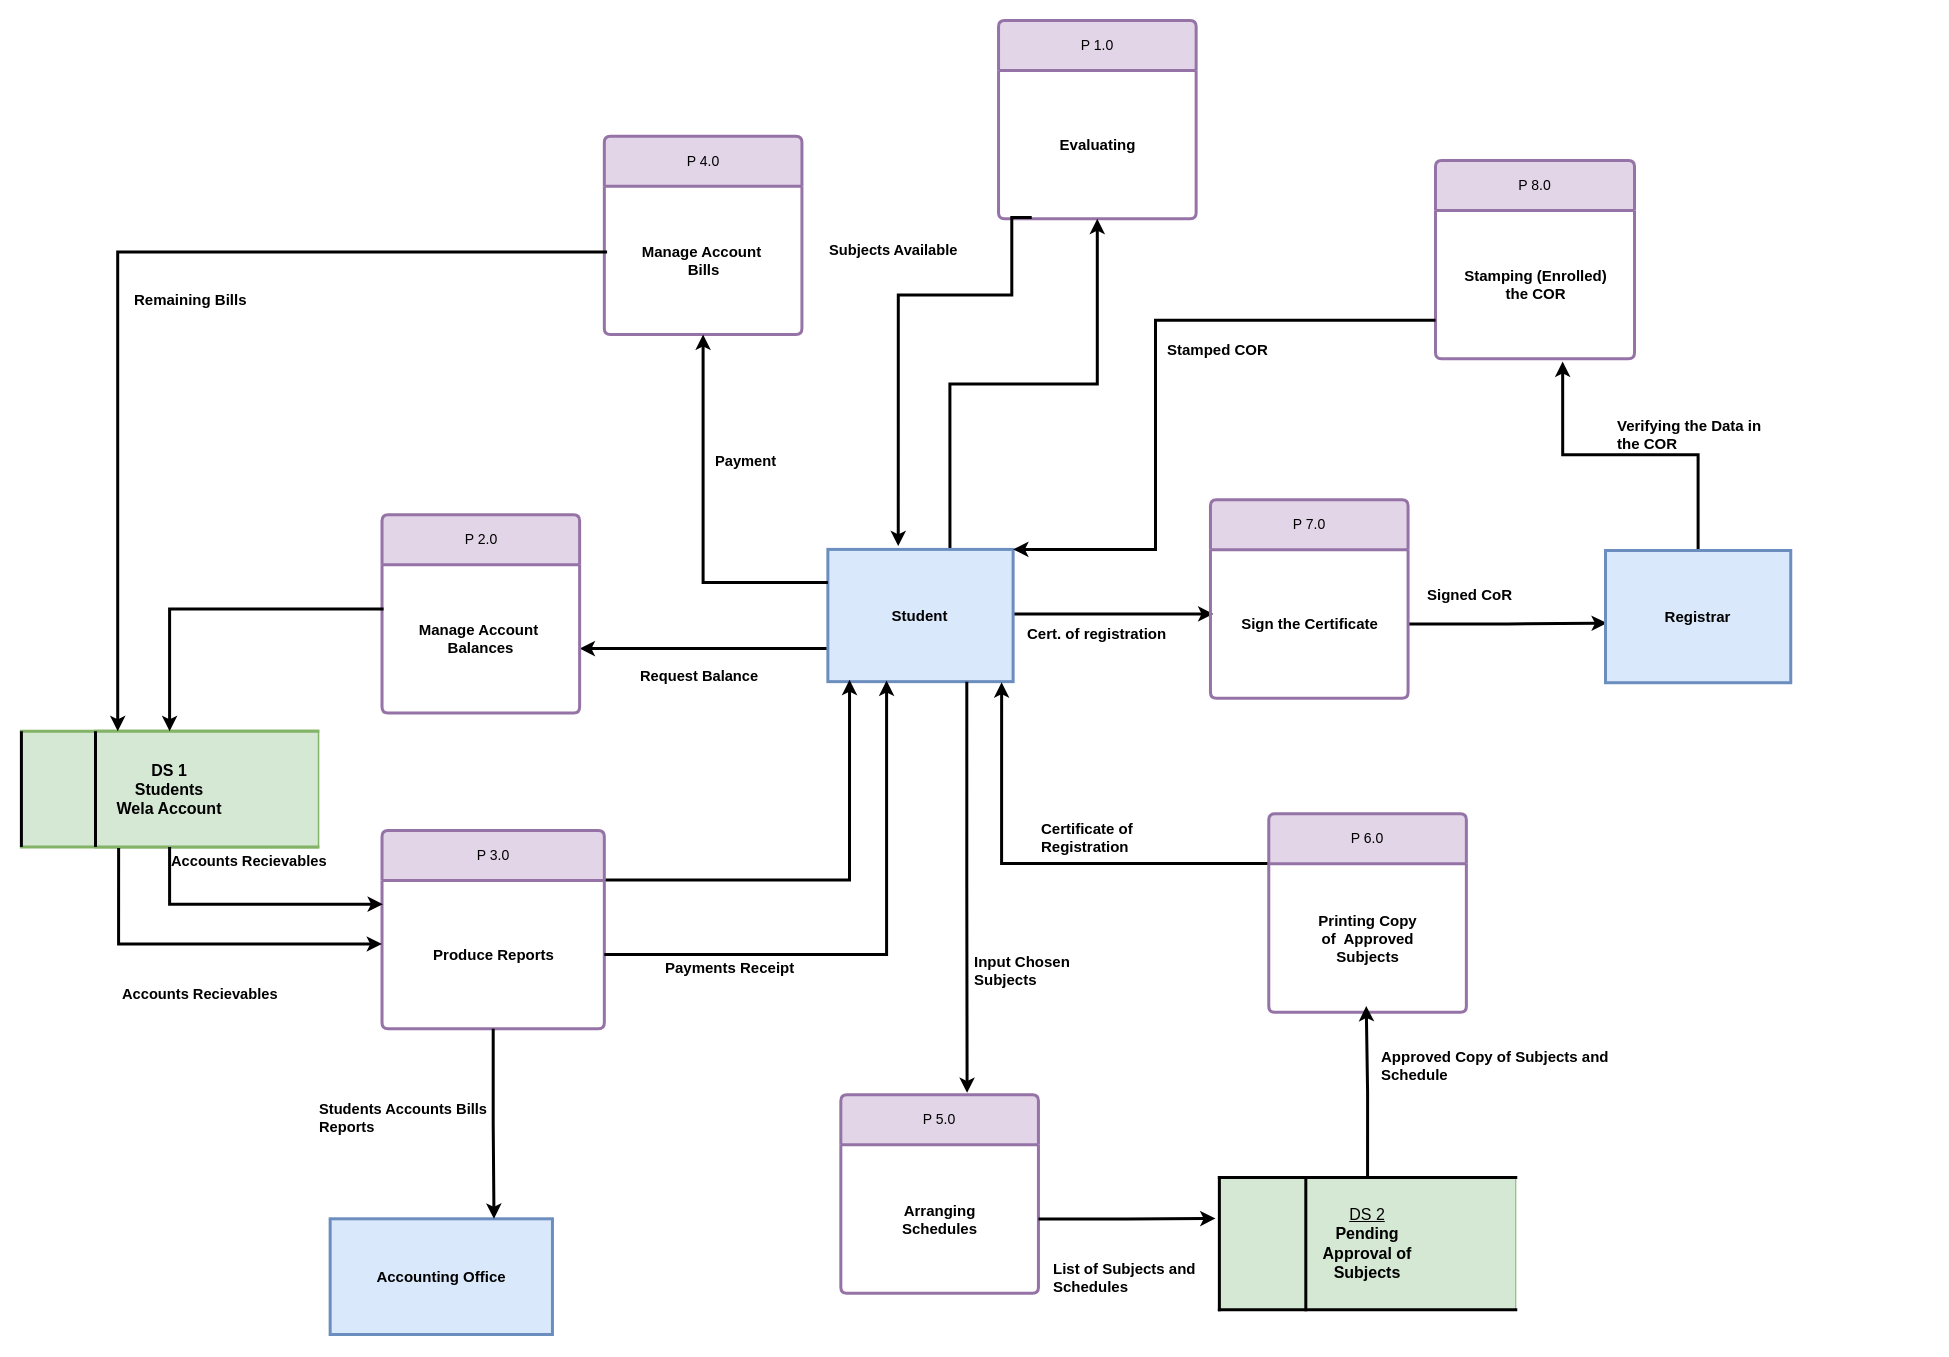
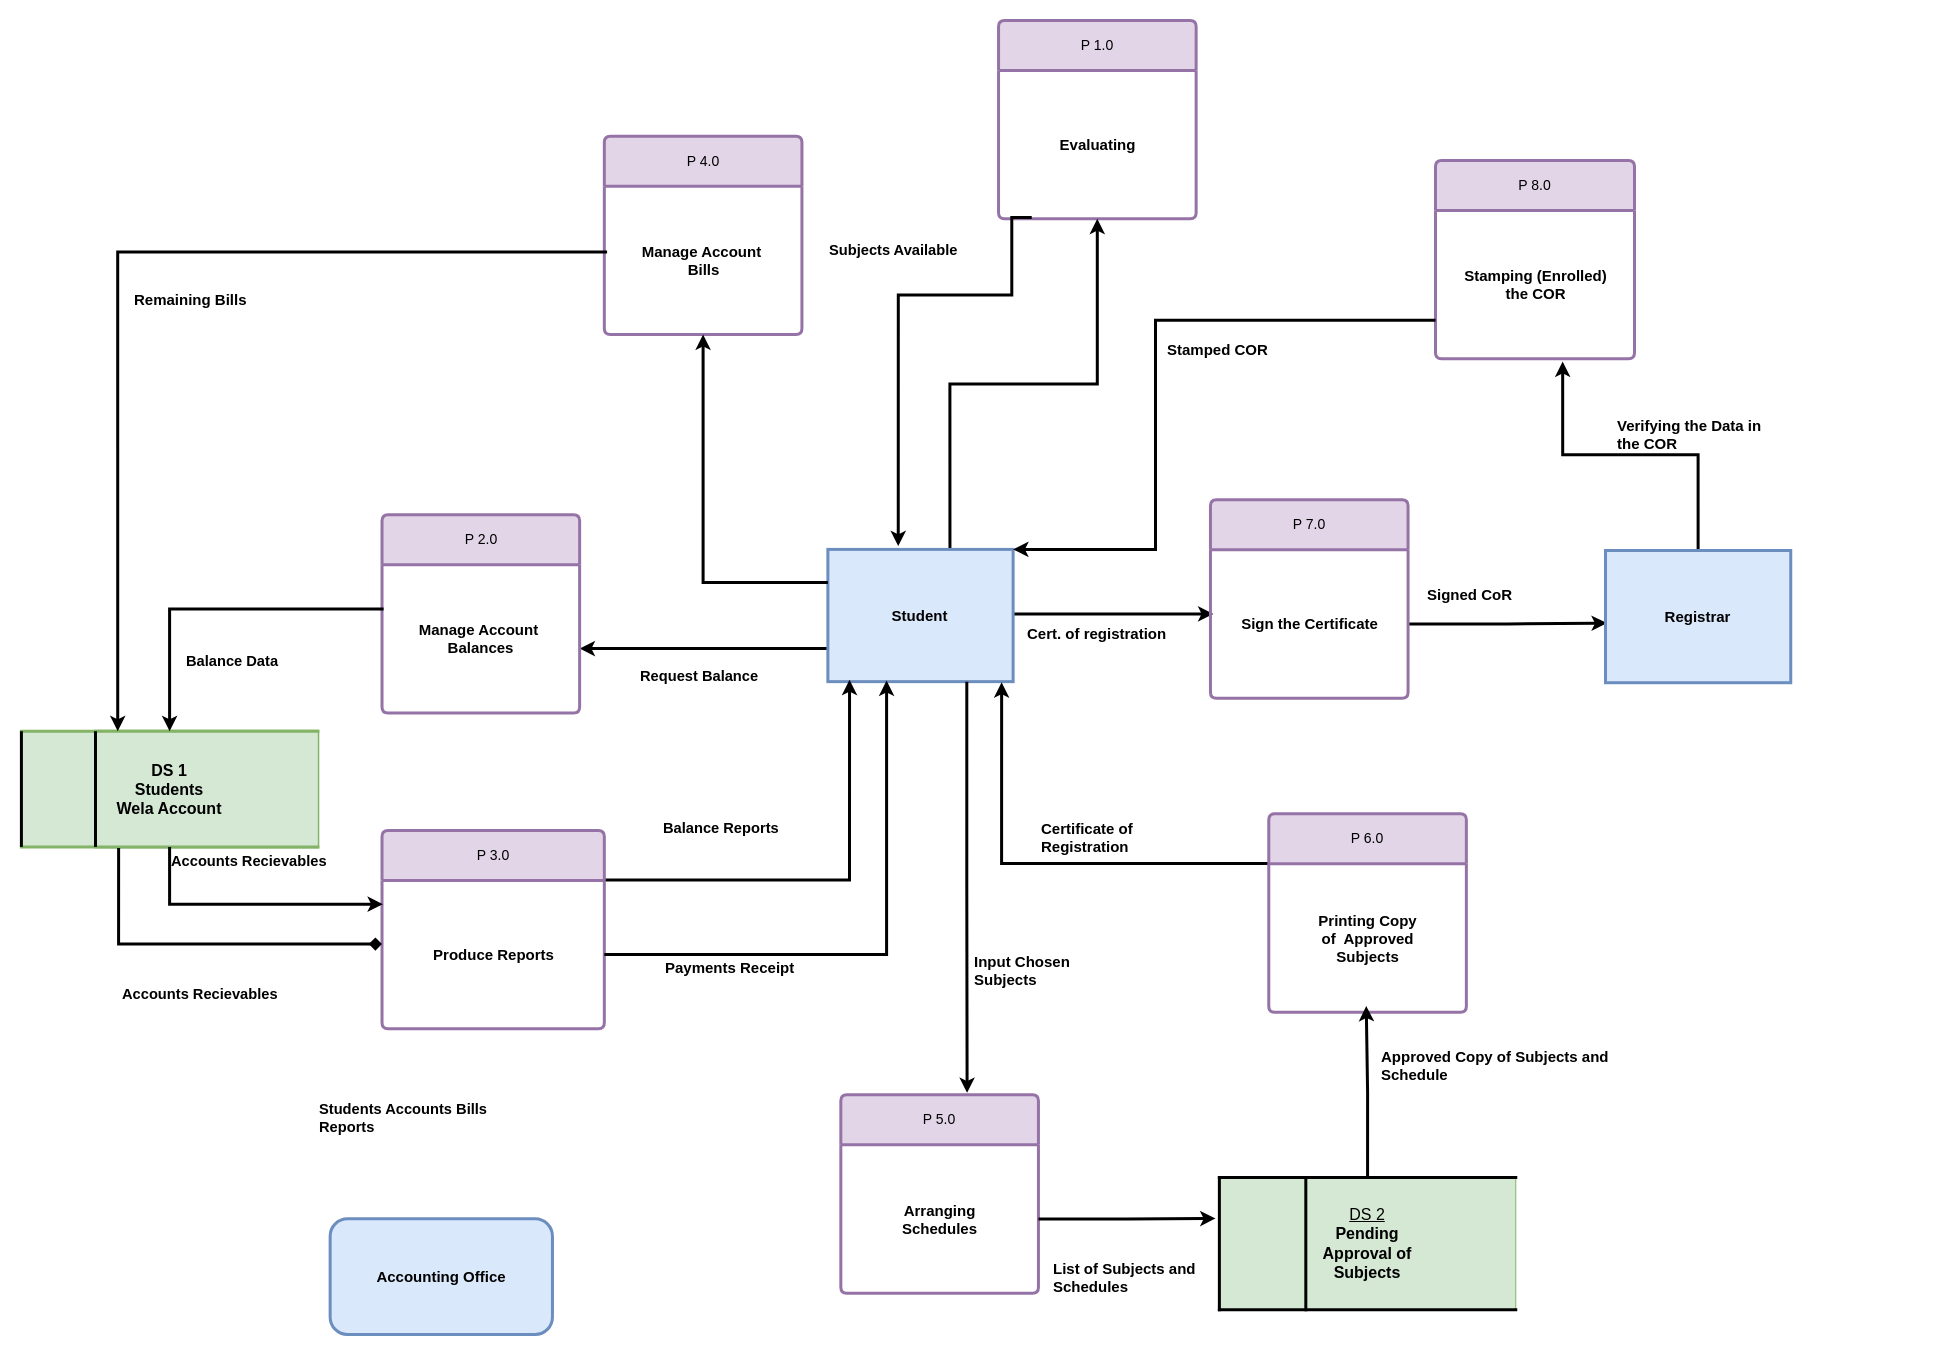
node "Payment": removed
node "Balance Data": added
node "Balance Reports": added
edge "DS 1 Students Wela Account" -> "Produce Reports": arrowhead classic -> diamond
edge "P 3.0" -> "Accounting Office": removed
node "Accounting Office": shape rectangle -> rounded rectangle
